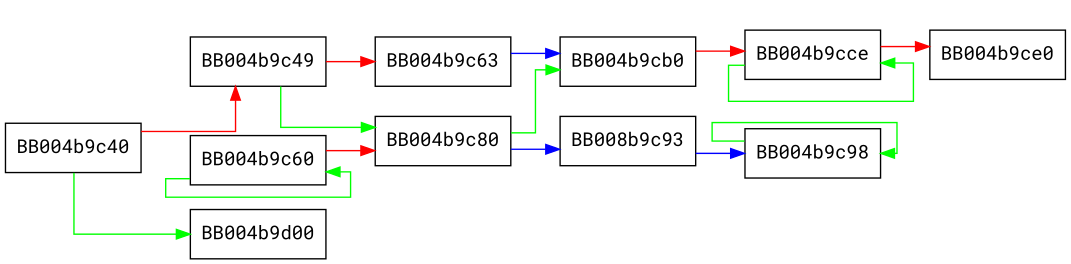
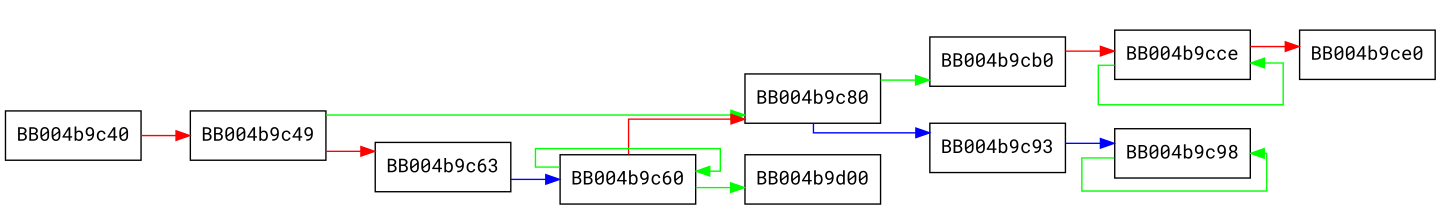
edge "BB004b9c63" -> "BB004b9cb0": now "BB004b9c63" -> "BB004b9c60"
node "BB008b9c93": label "BB008b9c93" -> "BB004b9c93"
edge "BB004b9c40" -> "BB004b9d00": now "BB004b9c60" -> "BB004b9d00"
